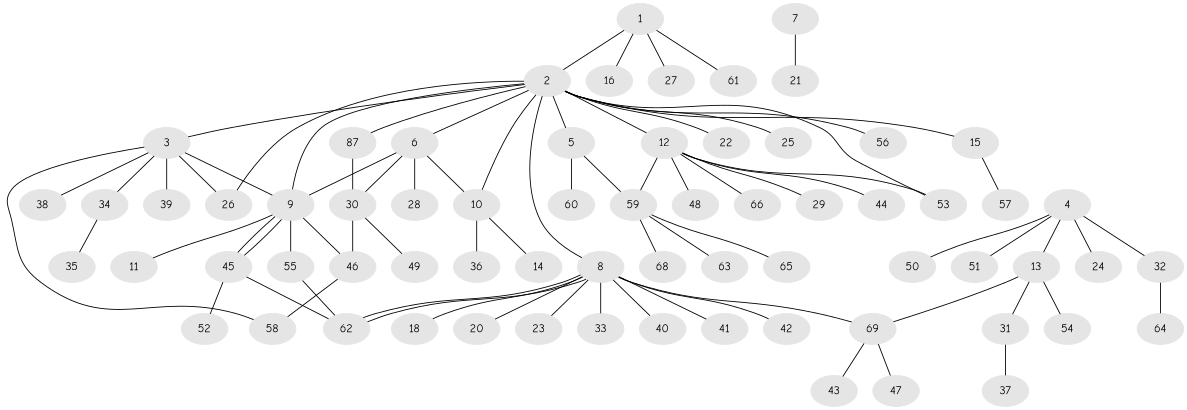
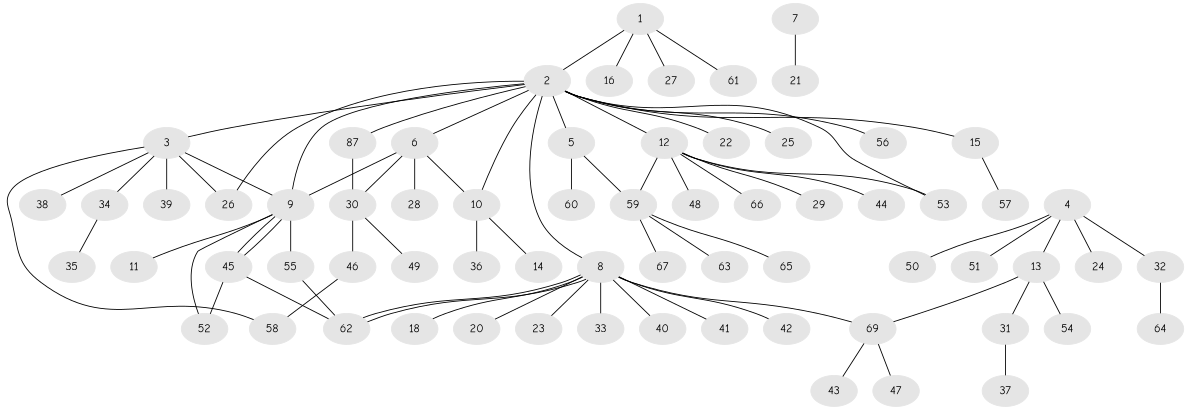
edge "9" -- "46": now "9" -- "52"
node "68": label "68" -> "67"
